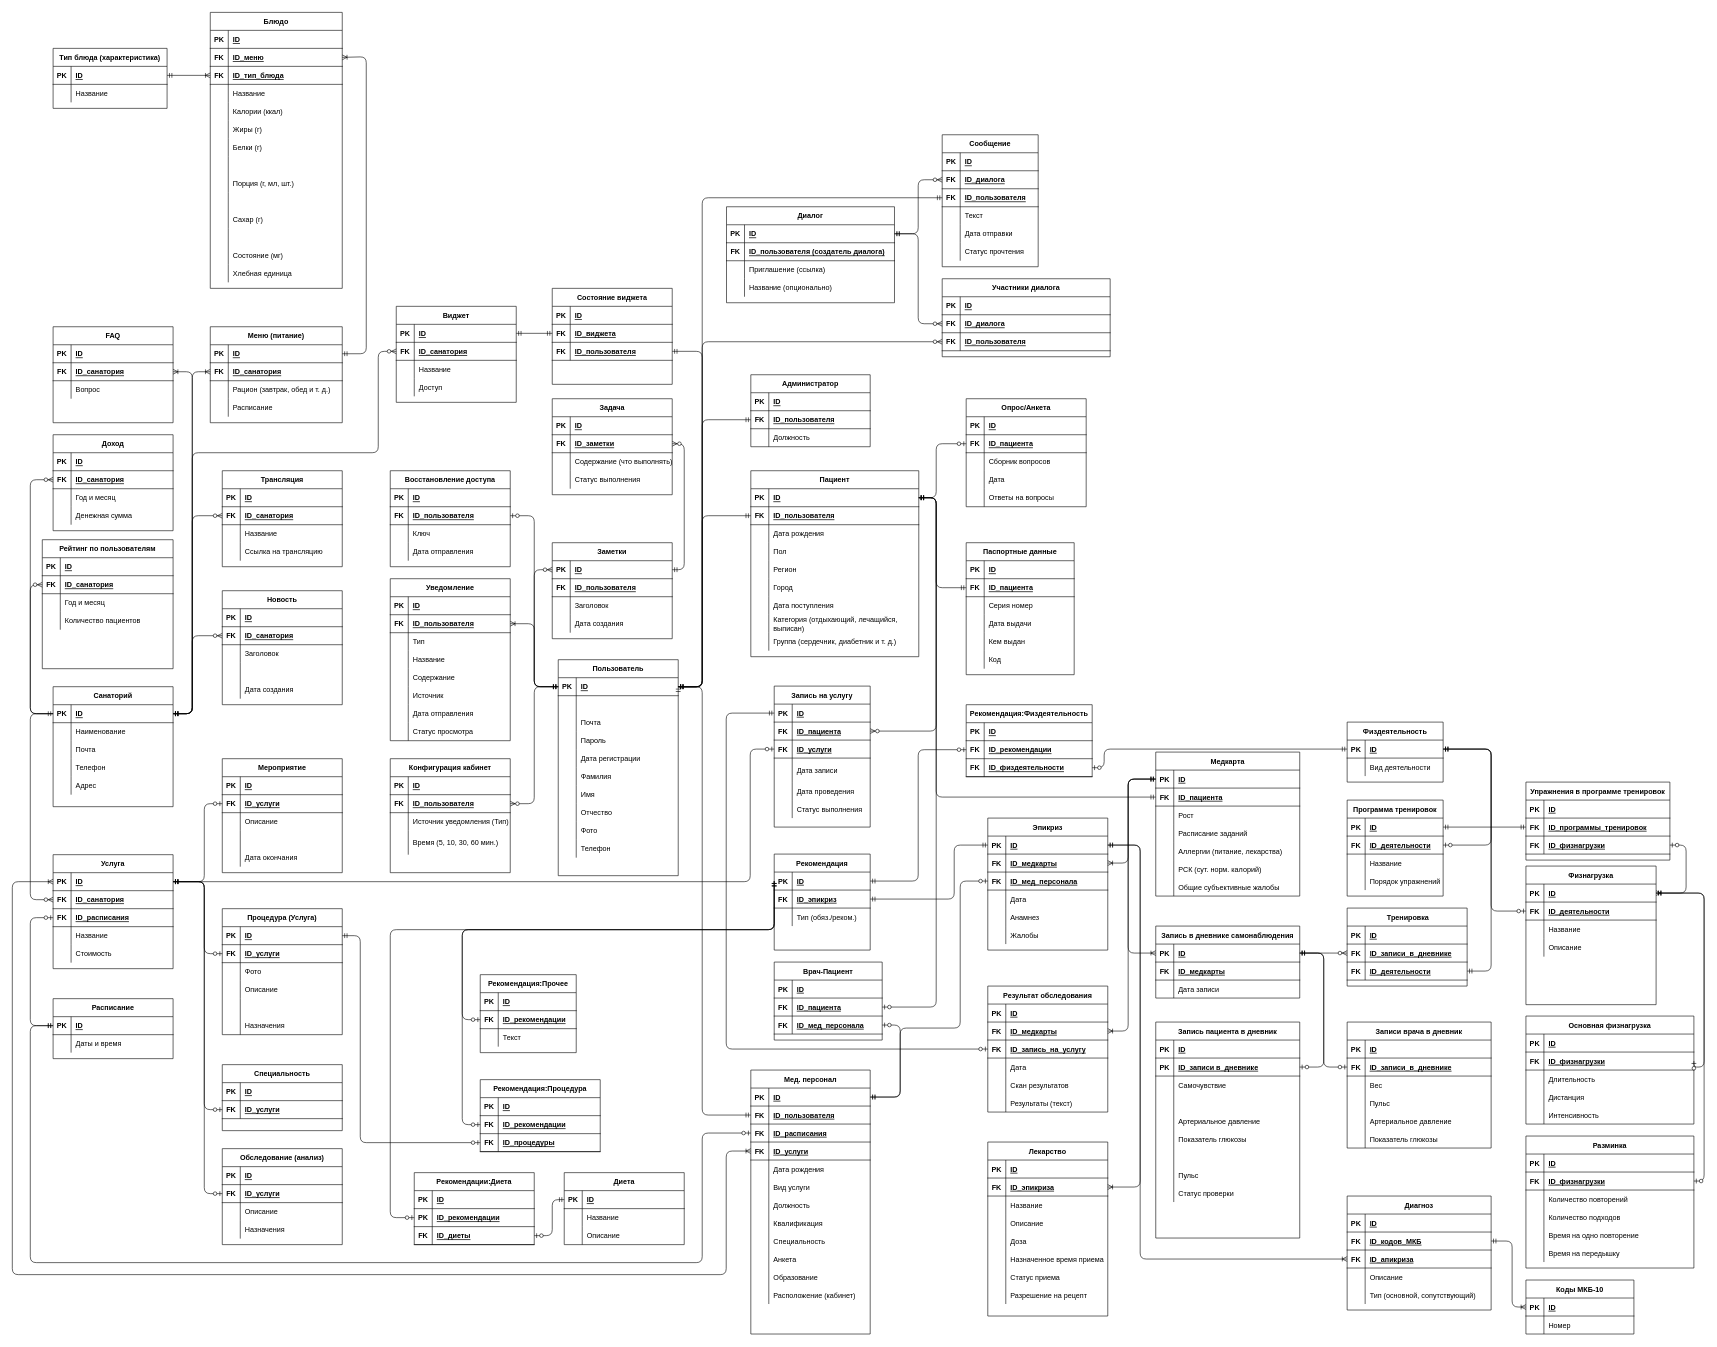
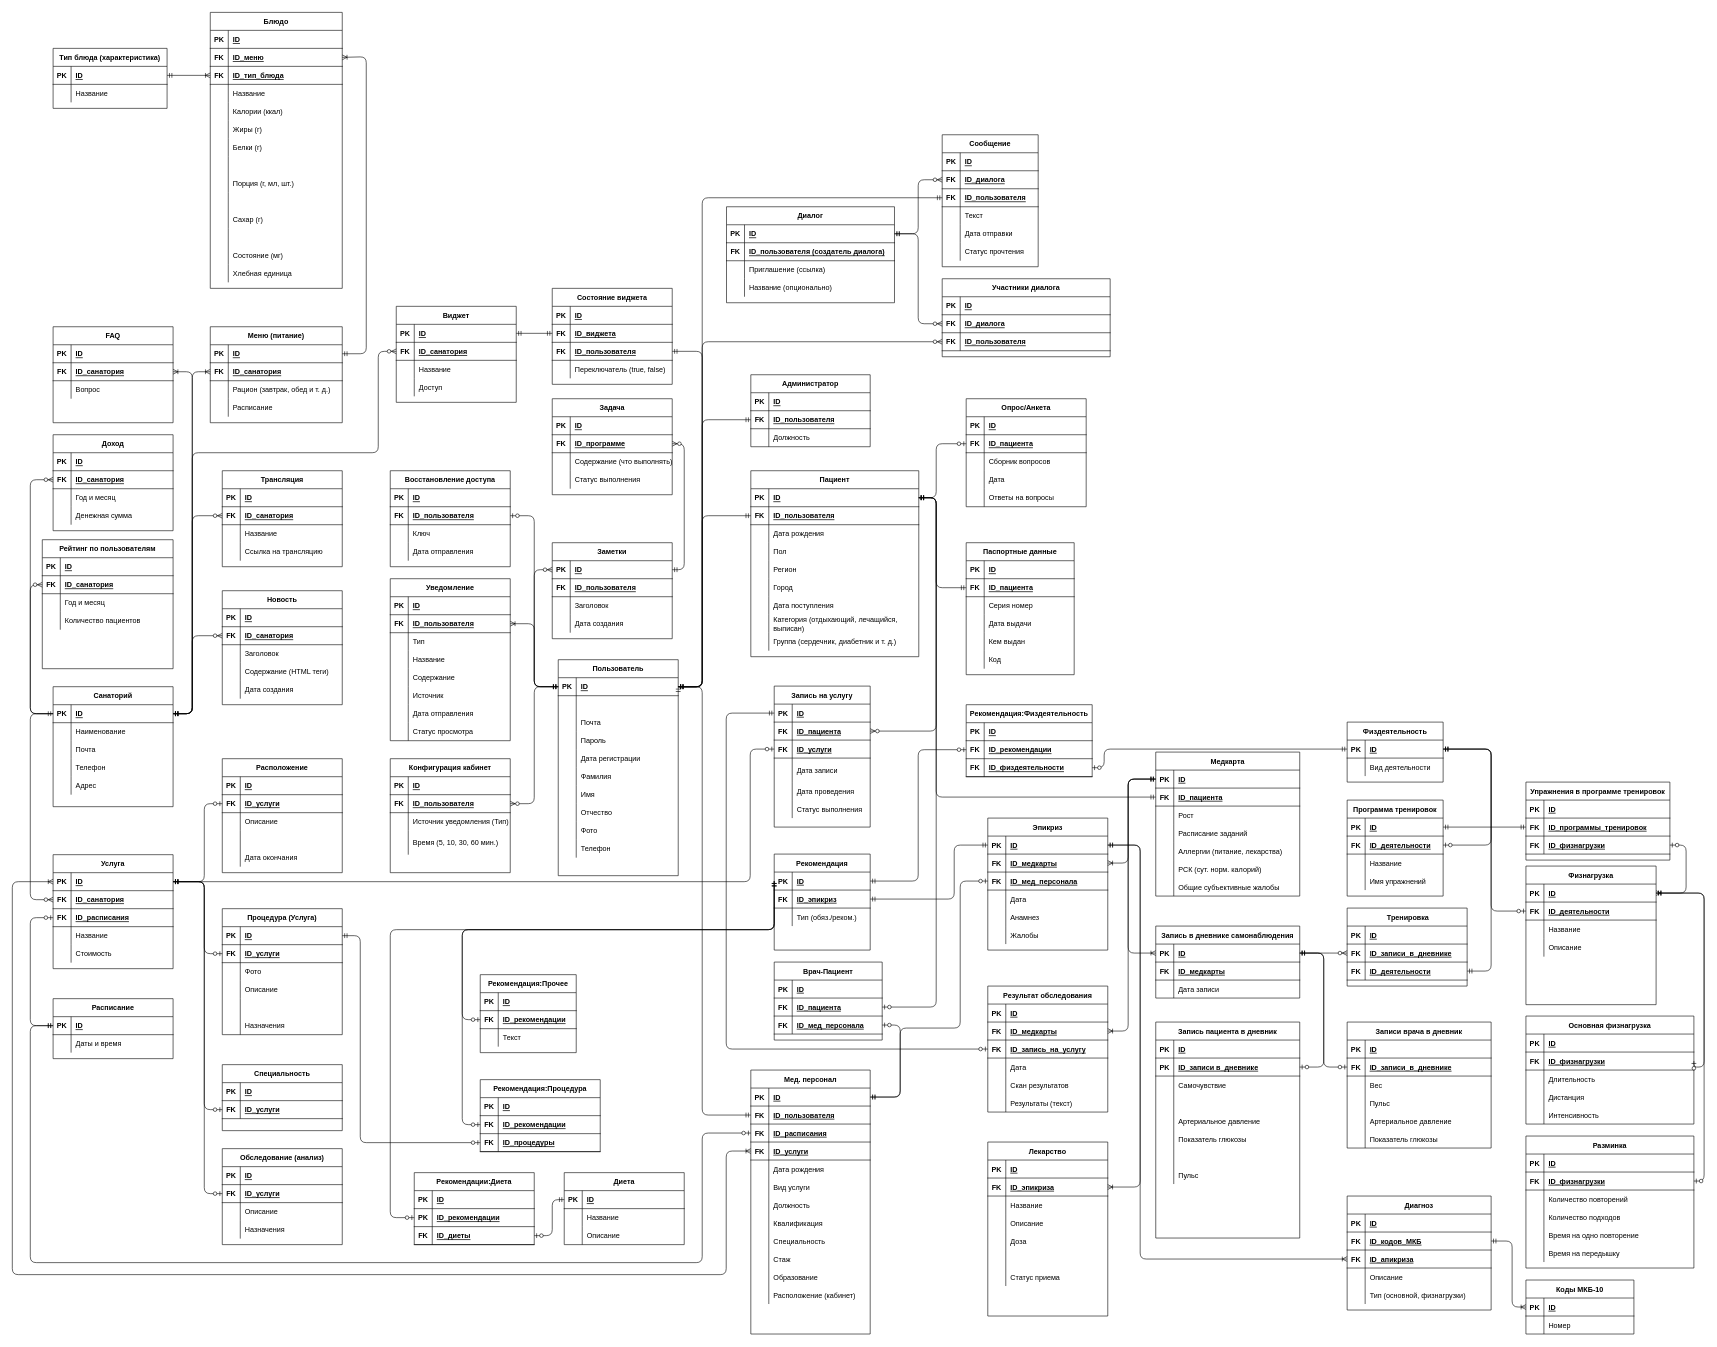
node "Переключатель (true, false)": added
node "ID_заметки": label "ID_заметки" -> "ID_программе"
node "Содержание (HTML теги)": added
node "Мероприятие": label "Мероприятие" -> "Расположение"
node "Порядок упражнений": label "Порядок упражнений" -> "Имя упражнений"
node "Статус проверки": removed
node "Анкета": label "Анкета" -> "Стаж"
node "Назначенное время приема": removed
node "Разрешение на рецепт": removed
node "Тип (основной, сопутствующий)": label "Тип (основной, сопутствующий)" -> "Тип (основной, физнагрузки)"
